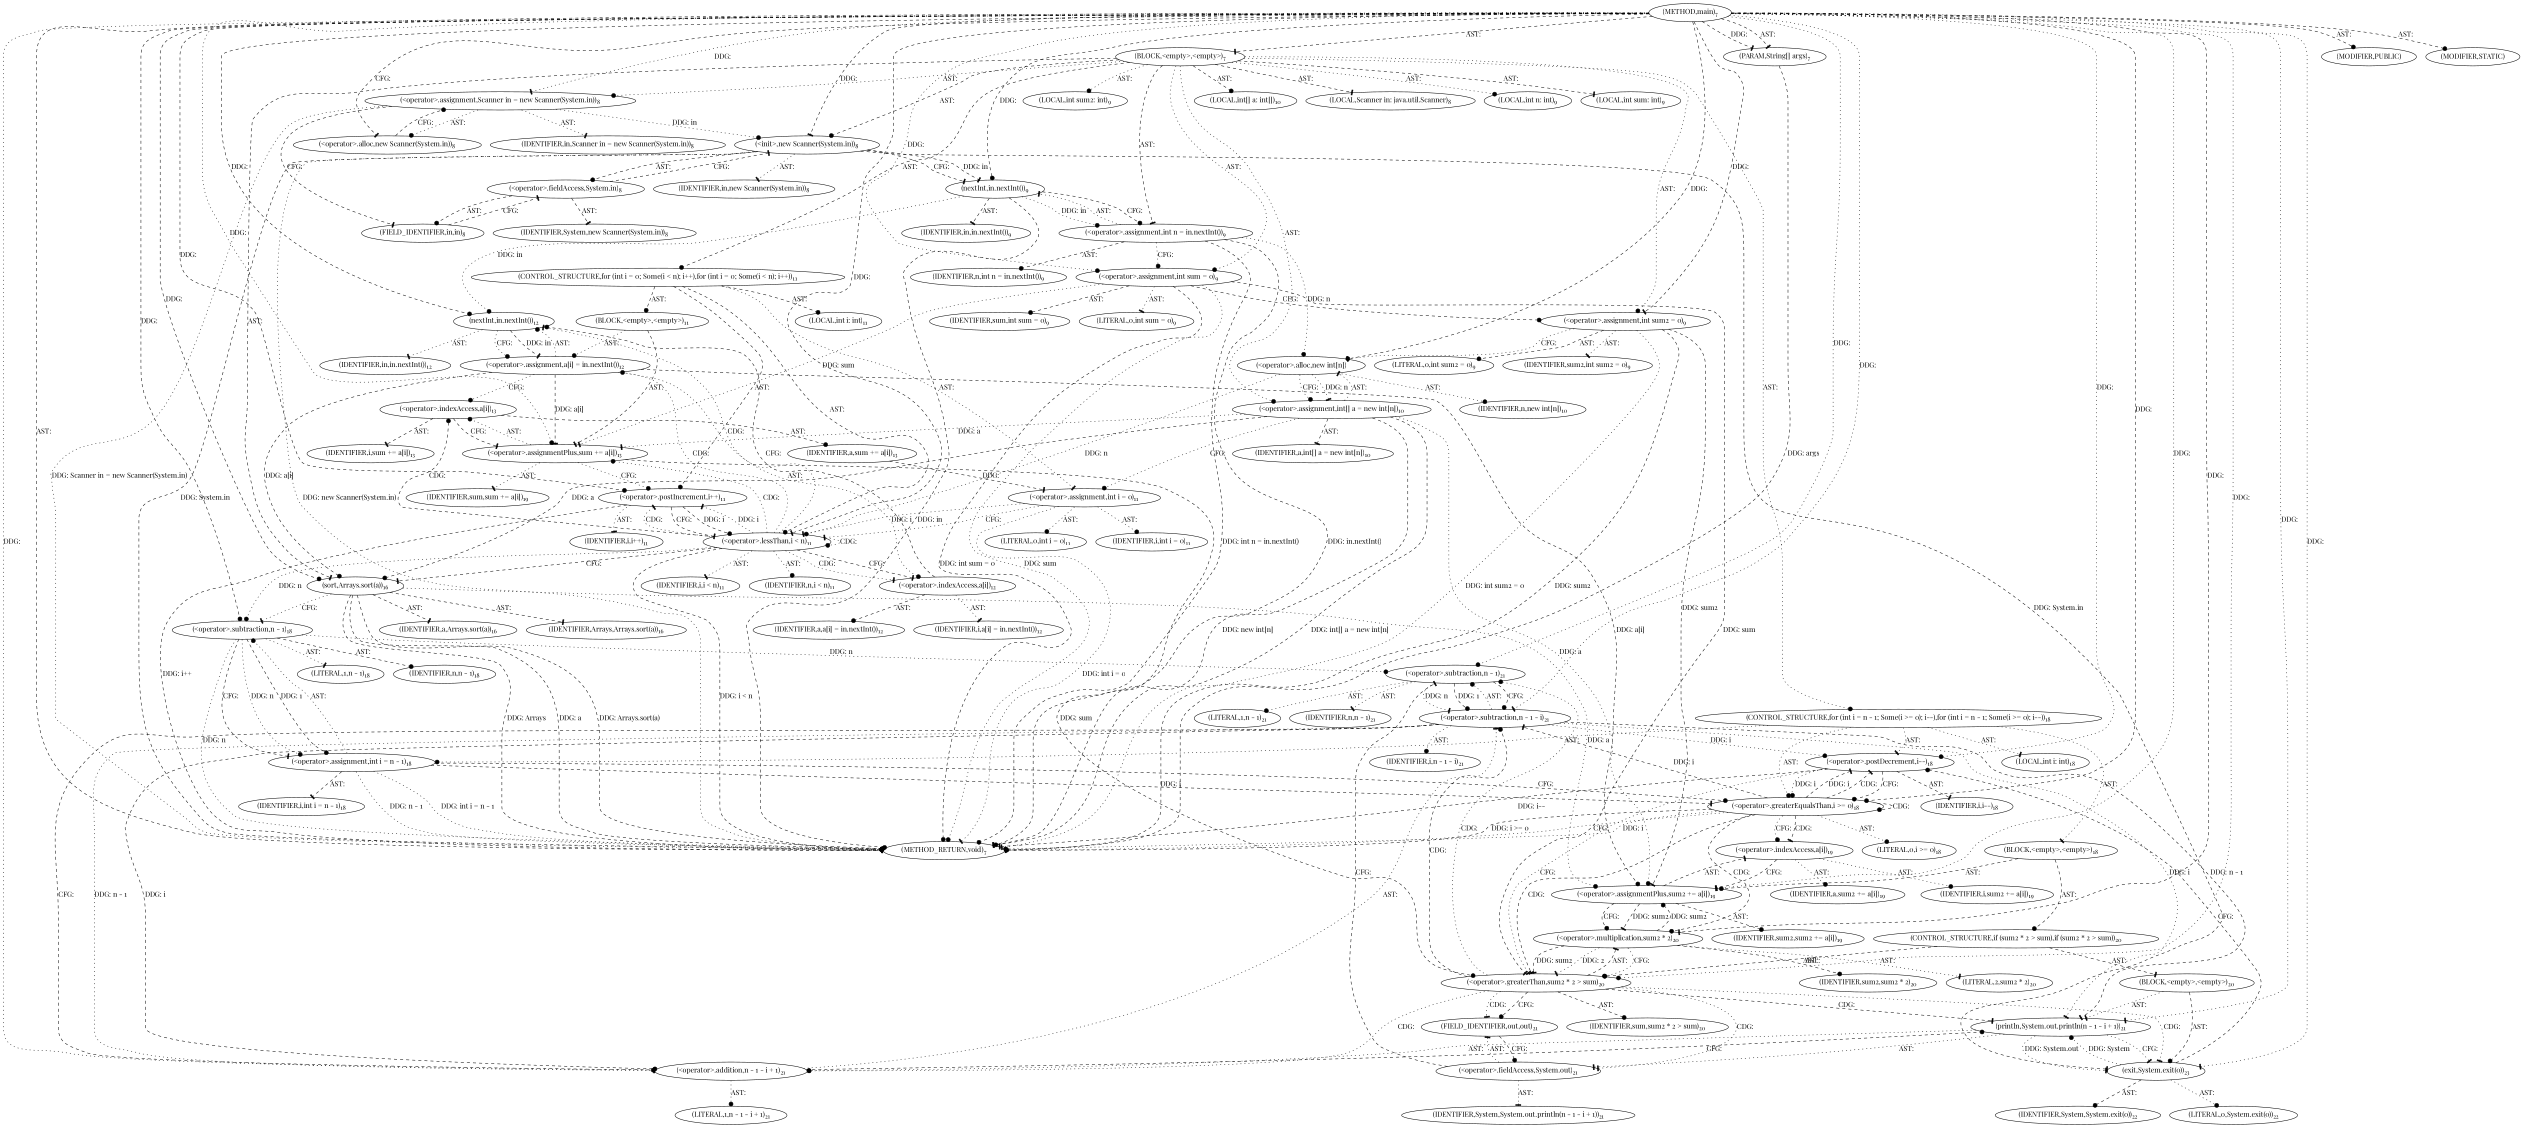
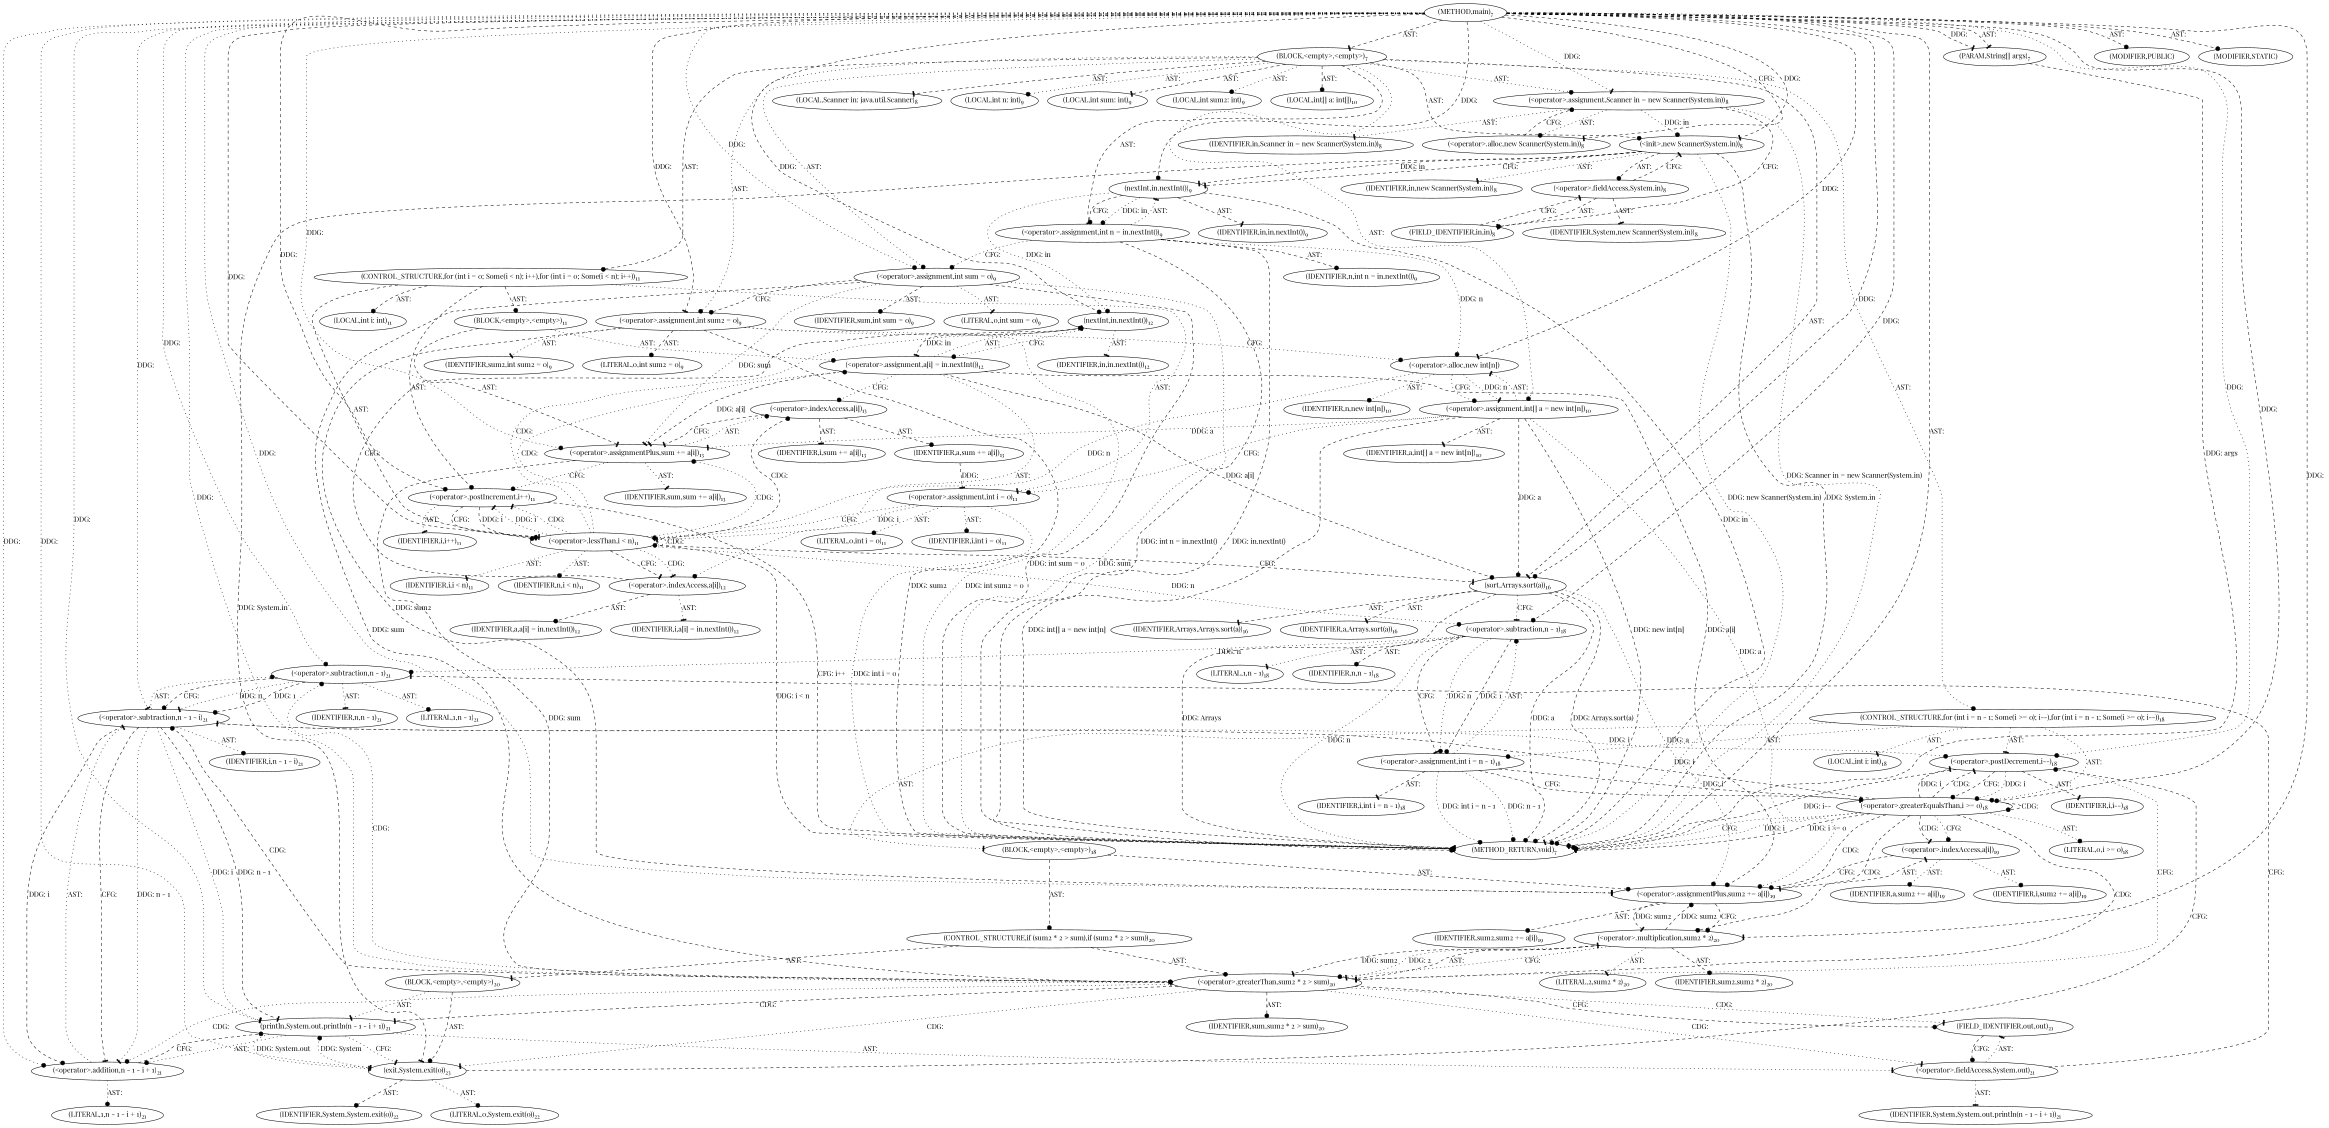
node "(IDENTIFIER,sum,sum += a[i])": text "19" -> "13"
edge "(<operator>.postIncrement,i++)" -> "(METHOD_RETURN,void)": label "DDG: i++" -> "CFG: i++"
edge "(<operator>.greaterEqualsThan,i >= 0)" -> "(<operator>.assignmentPlus,sum2 += a[i])": added, label "CDG:"
